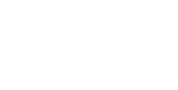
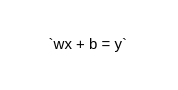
node "`wx + b = y`": added
